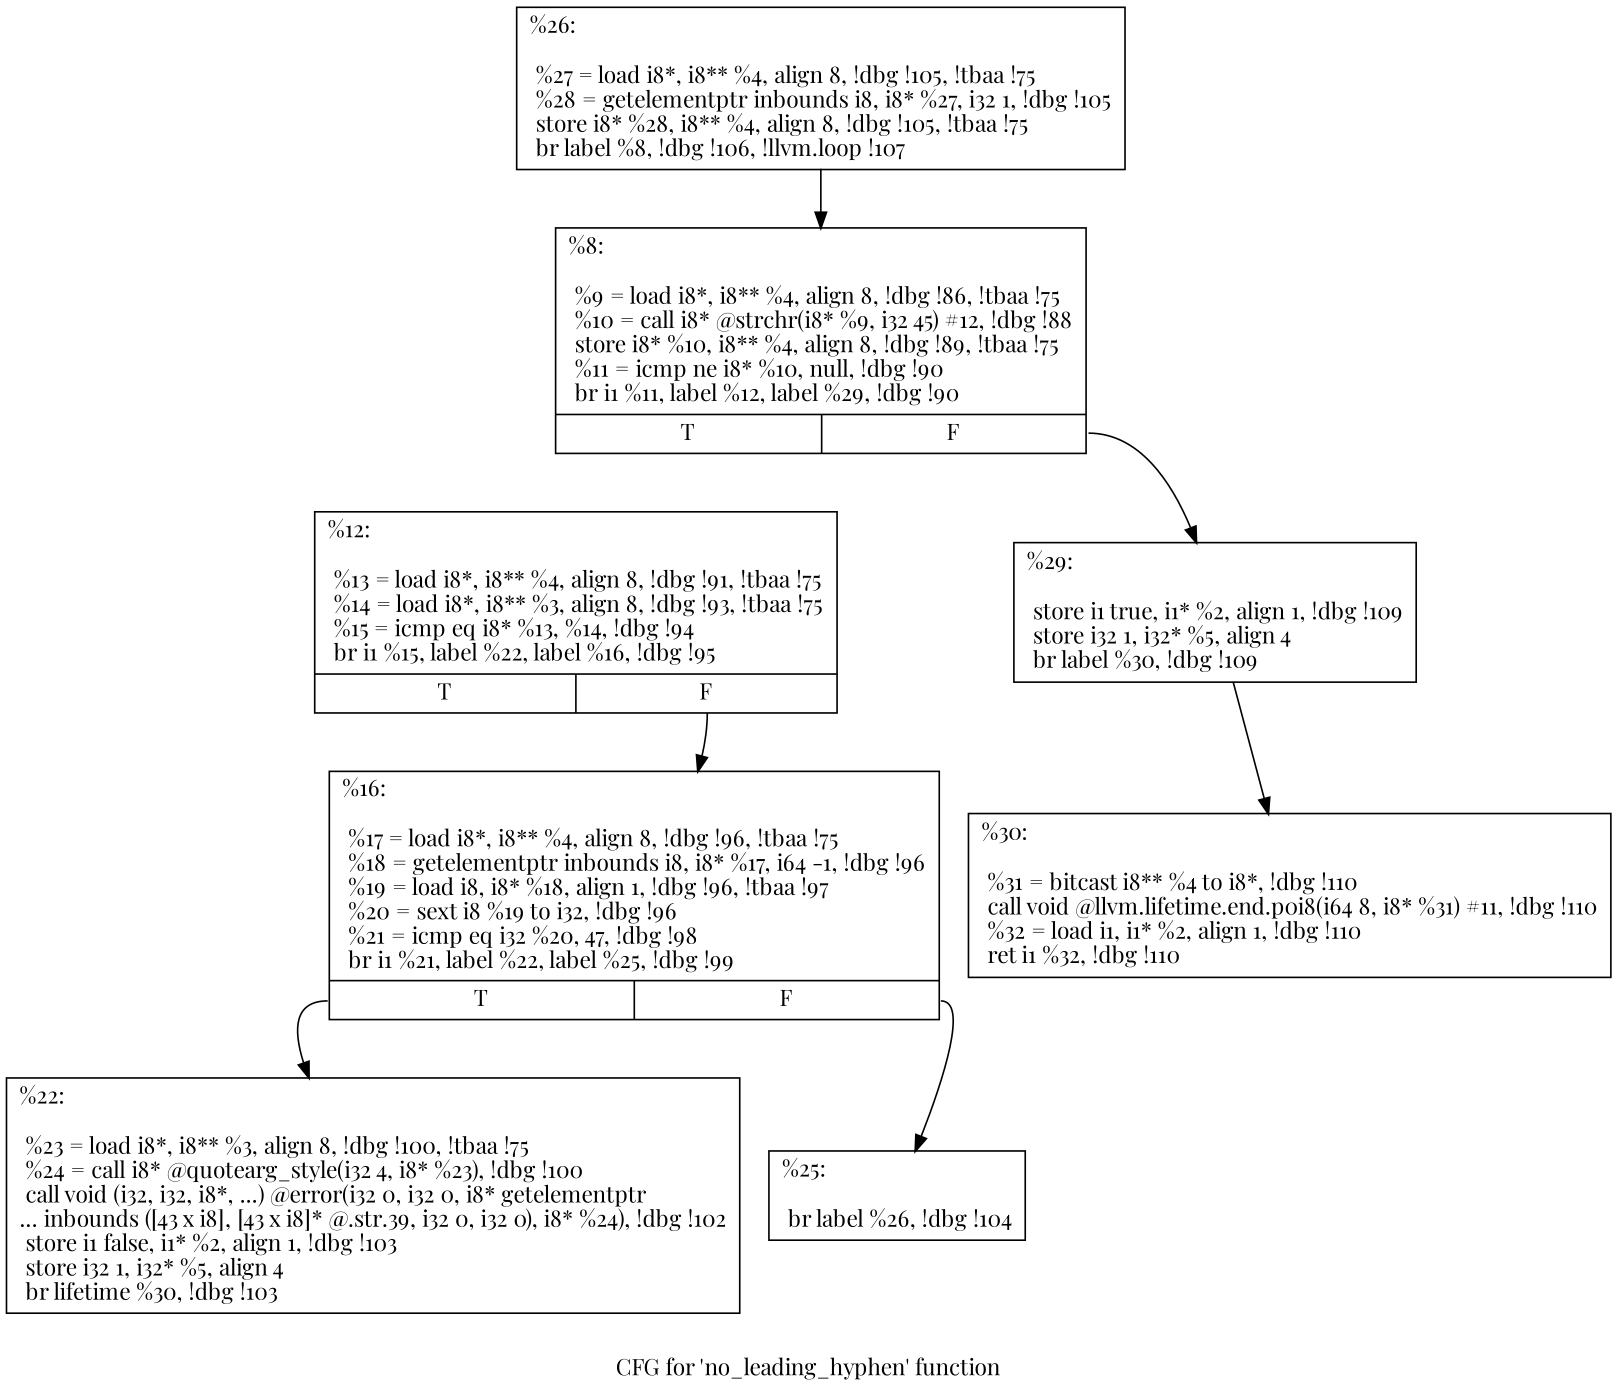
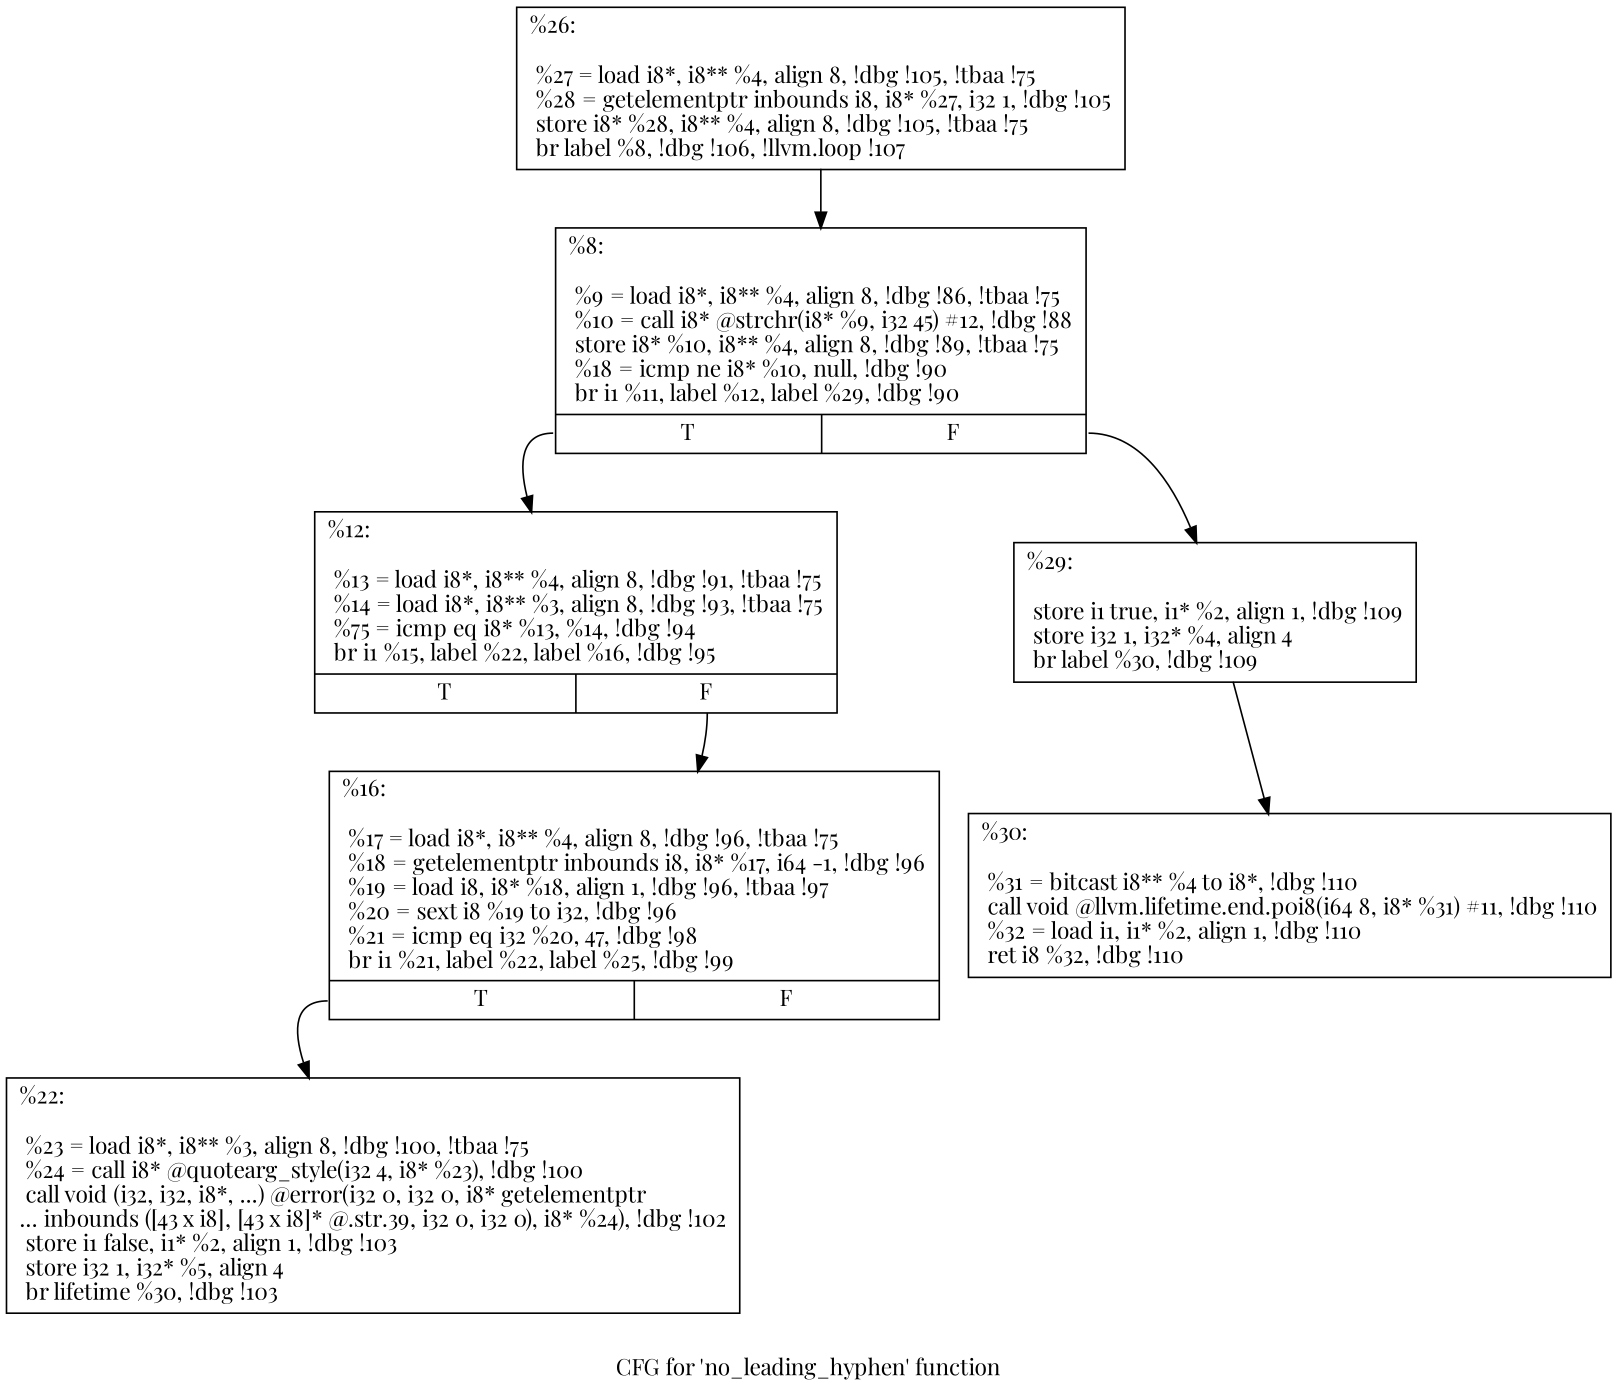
node "%8:": text "%11 = icmp ne i8* %10, null, !dbg !90" -> "%18 = icmp ne i8* %10, null, !dbg !90"
edge "%8:" -> "%12:": added
node "%12:": text "%15 = icmp eq i8* %13, %14, !dbg !94" -> "%75 = icmp eq i8* %13, %14, !dbg !94"
node "%29:": text "store i32 1, i32* %5, align 4" -> "store i32 1, i32* %4, align 4"
node "%30:": text "ret i1 %32, !dbg !110" -> "ret i8 %32, !dbg !110"
node "%25:": removed
